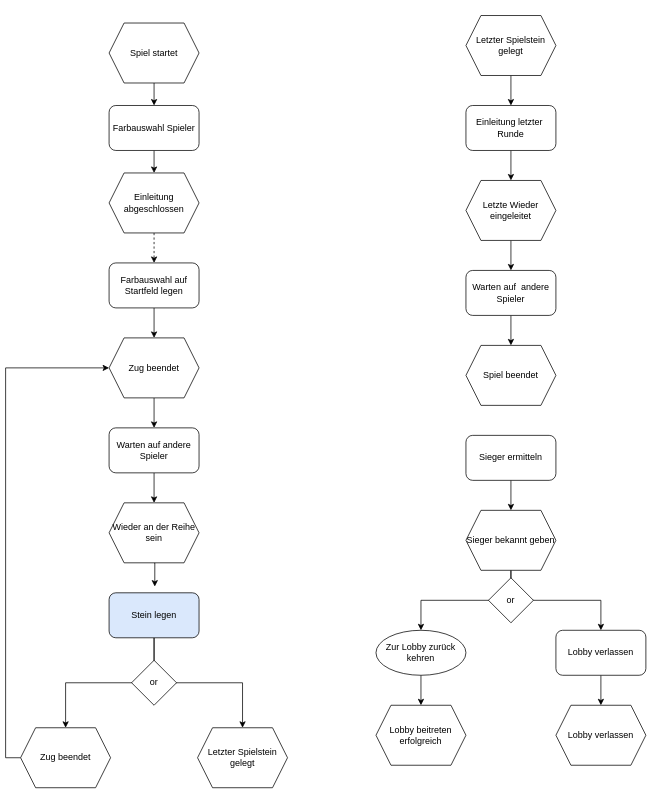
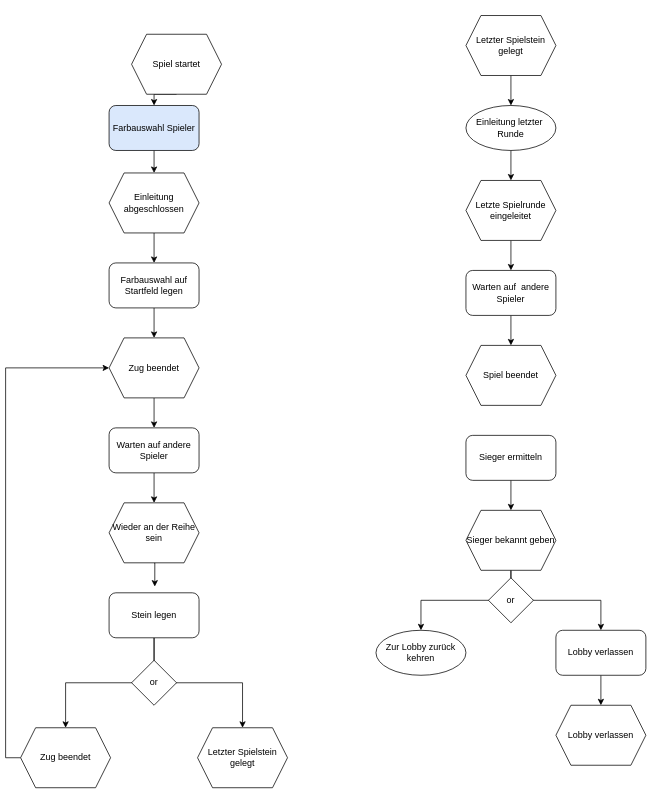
node "Spiel startet": moved (154, 53) -> (177, 64)
node "Farbauswahl Spieler": fillcolor #ffffff -> #dae8fc
node "Einleitung letzter Runde": shape rounded rectangle -> ellipse
node "Letzte Wieder eingeleitet": label "Letzte Wieder eingeleitet" -> "Letzte Spielrunde eingeleitet"
edge "Einleitung abgeschlossen" -> "Farbauswahl auf Startfeld legen": style dashed -> solid
node "Stein legen": fillcolor #dae8fc -> #ffffff
edge "Zur Lobby zurück kehren" -> "Lobby beitreten erfolgreich": removed
node "Lobby beitreten erfolgreich": removed
